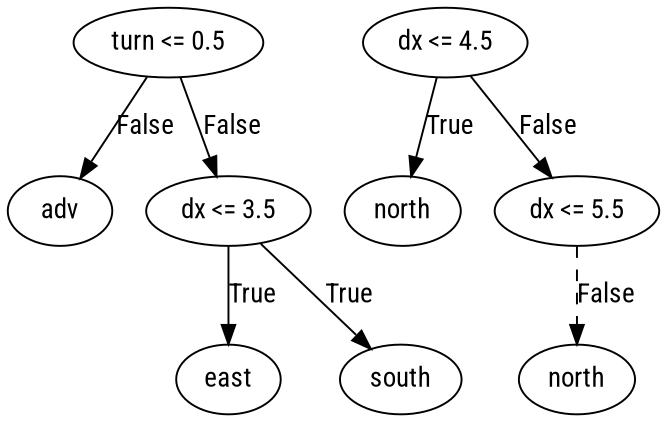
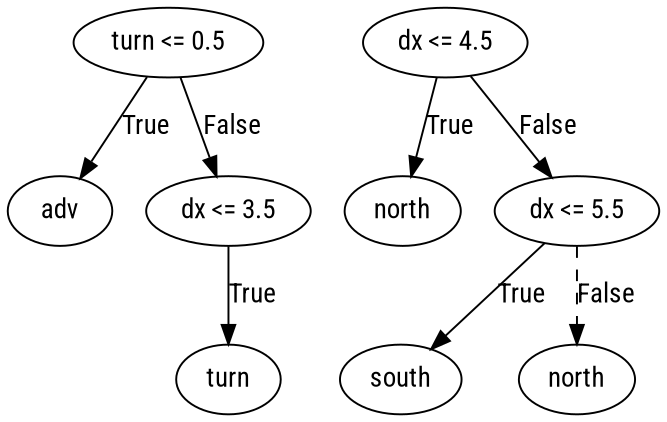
edge "turn <= 0.5" -> "adv": label "False" -> "True"
edge "dx <= 3.5" -> "south": now "dx <= 5.5" -> "south"
node "east": label "east" -> "turn"
